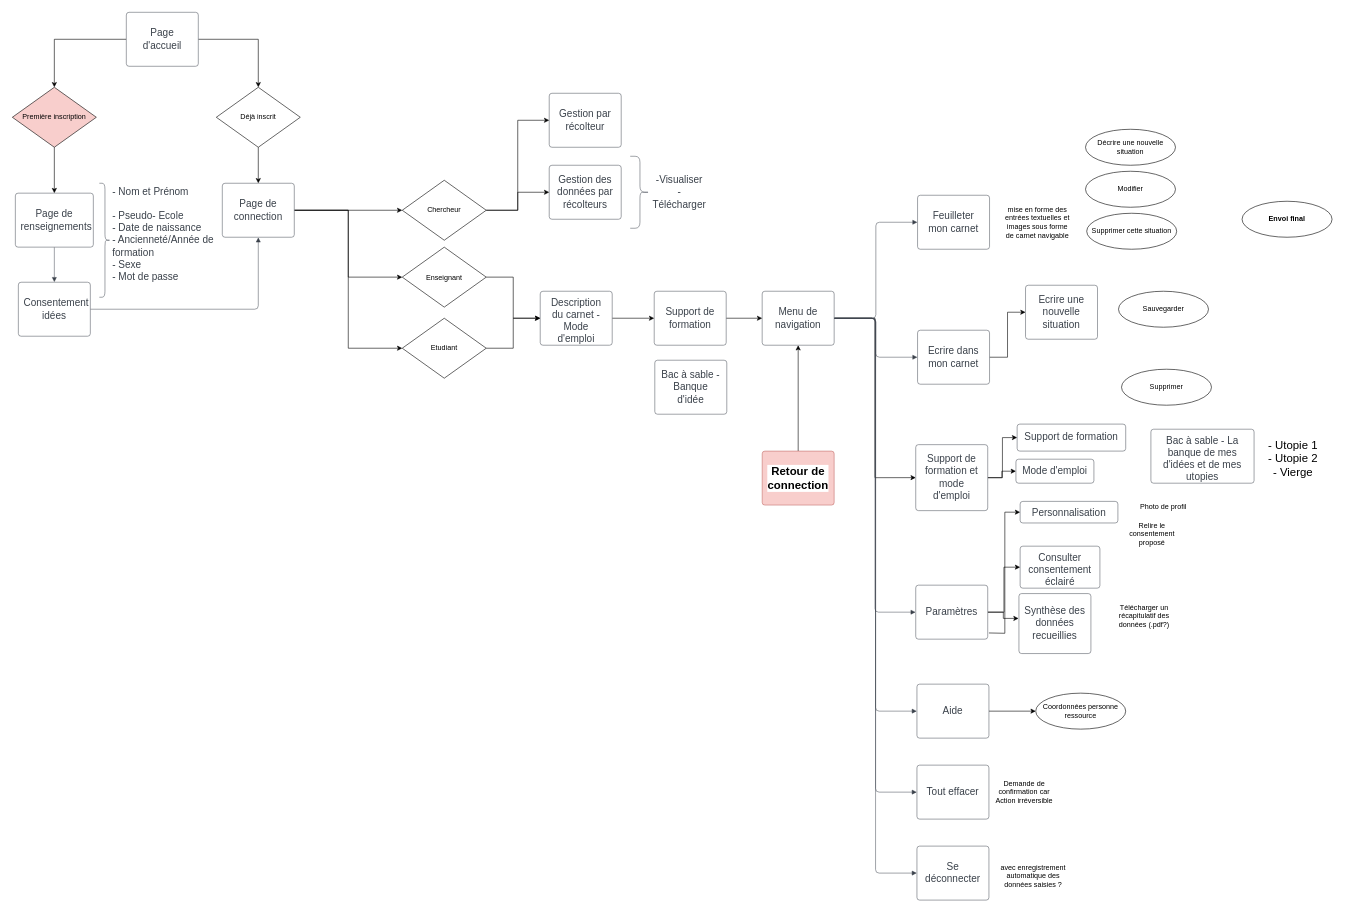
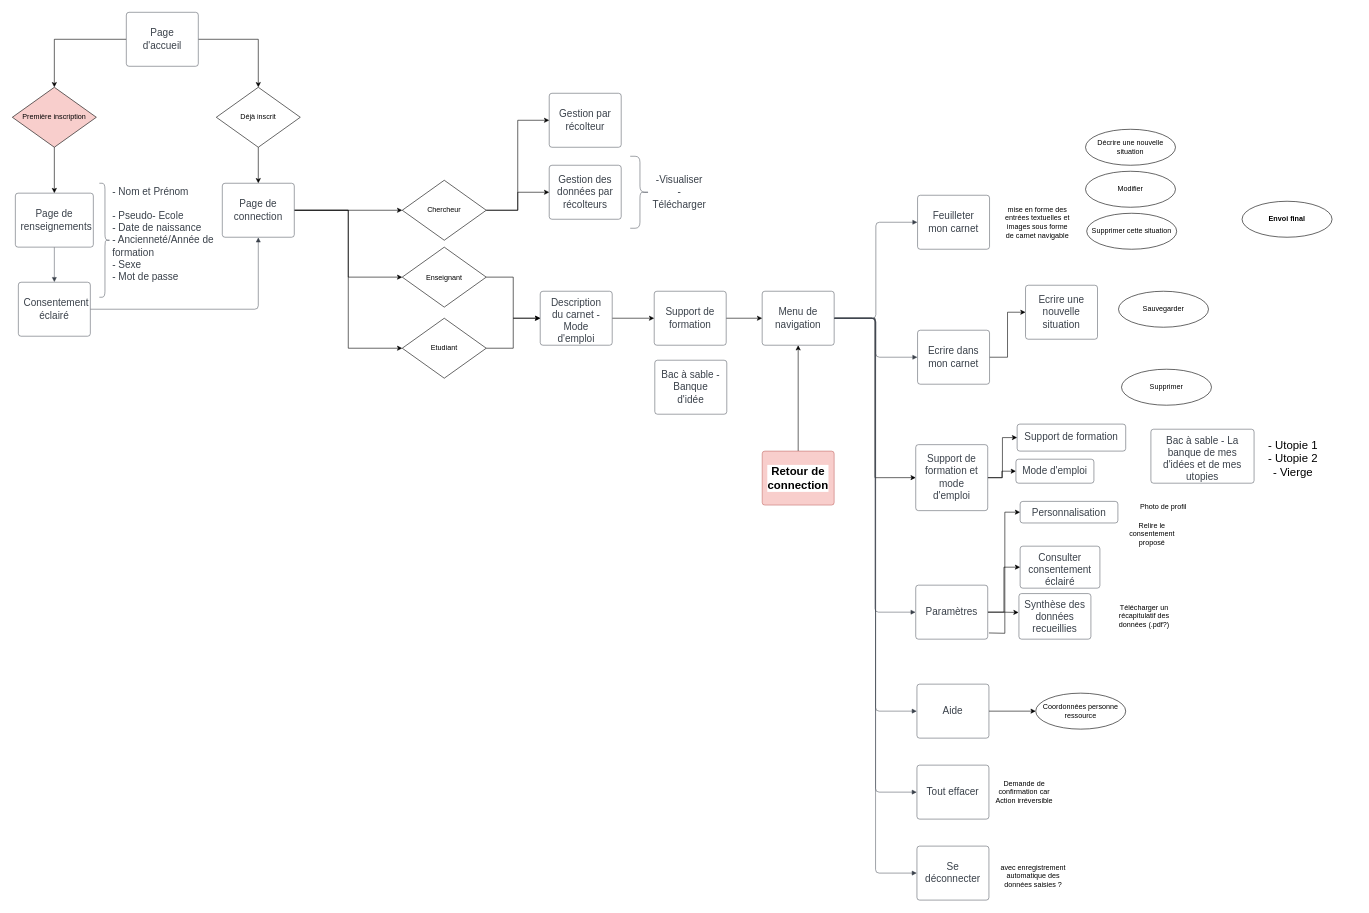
node "Consentement idées": label "Consentement idées" -> "Consentement éclairé"
node "Synthèse des données recueillies": size 72x60 -> 72x46
